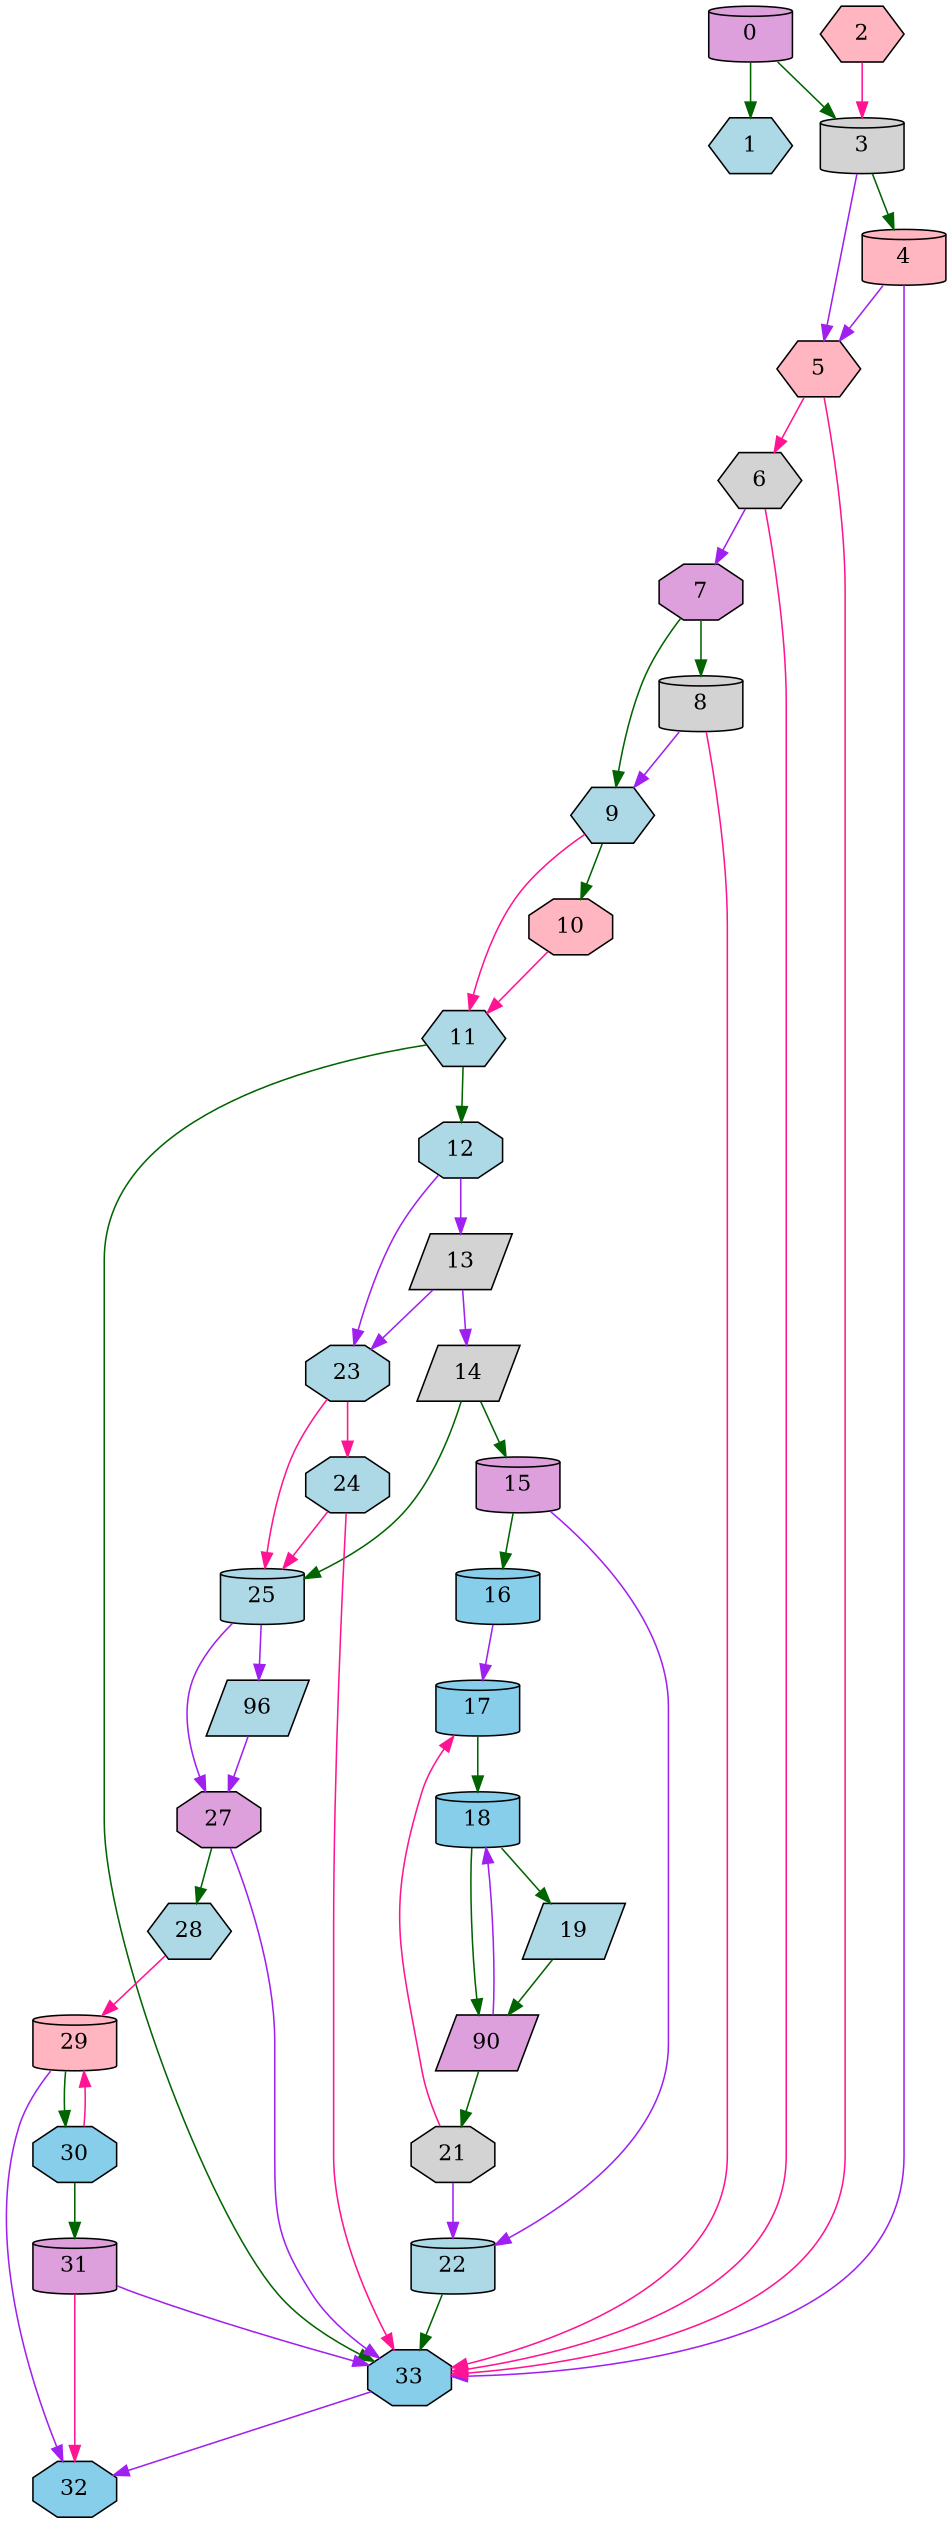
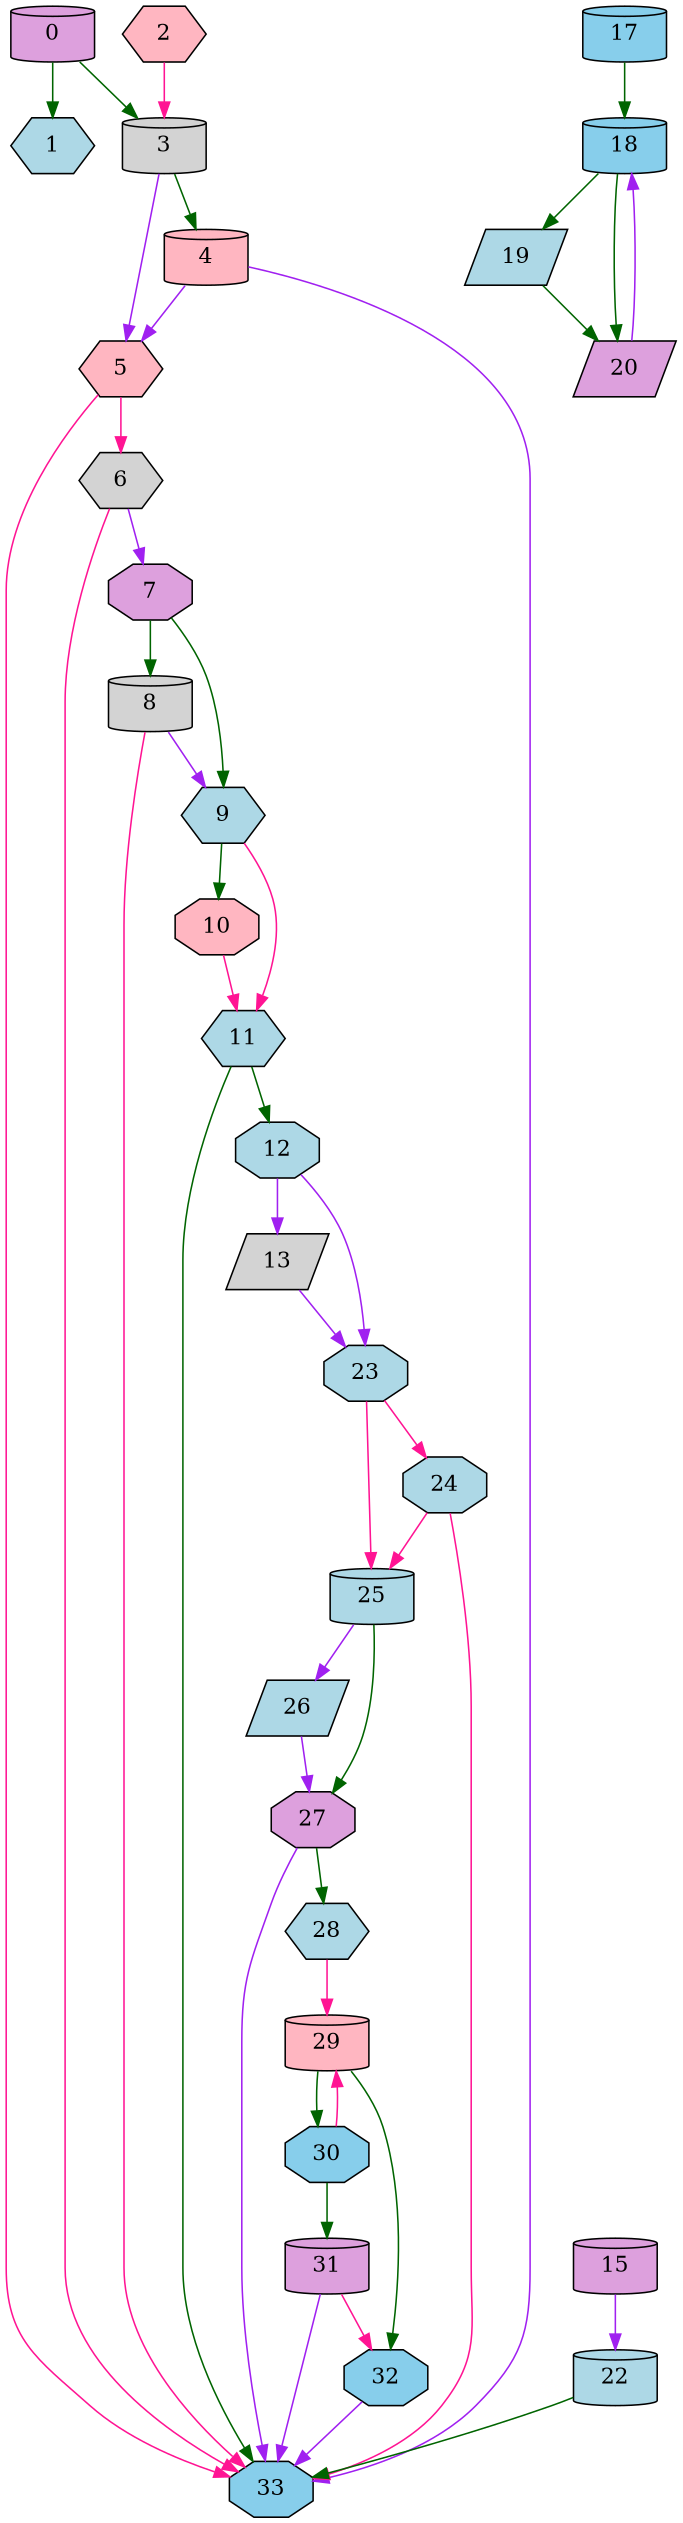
node "14": removed
node "16": removed
edge "25" -> "27": color purple -> darkgreen
node "96": label "96" -> "26"
node "90": label "90" -> "20"
node "21": removed
edge "29" -> "32": color purple -> darkgreen
edge "33" -> "32": reversed
